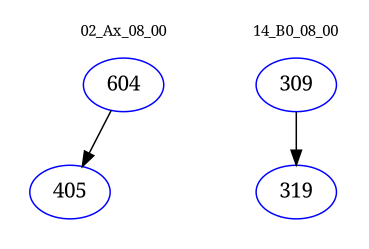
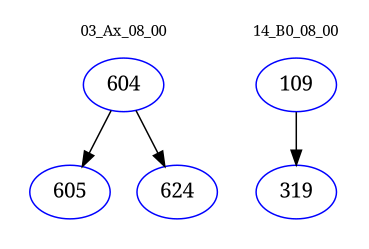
cluster "02_Ax_08_00": label "02_Ax_08_00" -> "03_Ax_08_00"
node "309": label "309" -> "109"
node "405": label "405" -> "605"
node "624": added
